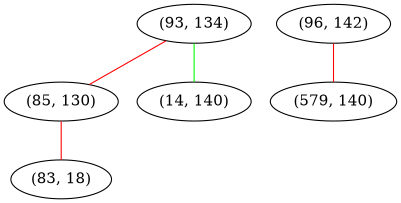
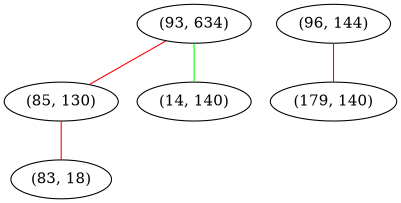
node "(93, 134)": label "(93, 134)" -> "(93, 634)"
node "(96, 142)": label "(96, 142)" -> "(96, 144)"
node "(579, 140)": label "(579, 140)" -> "(179, 140)"
